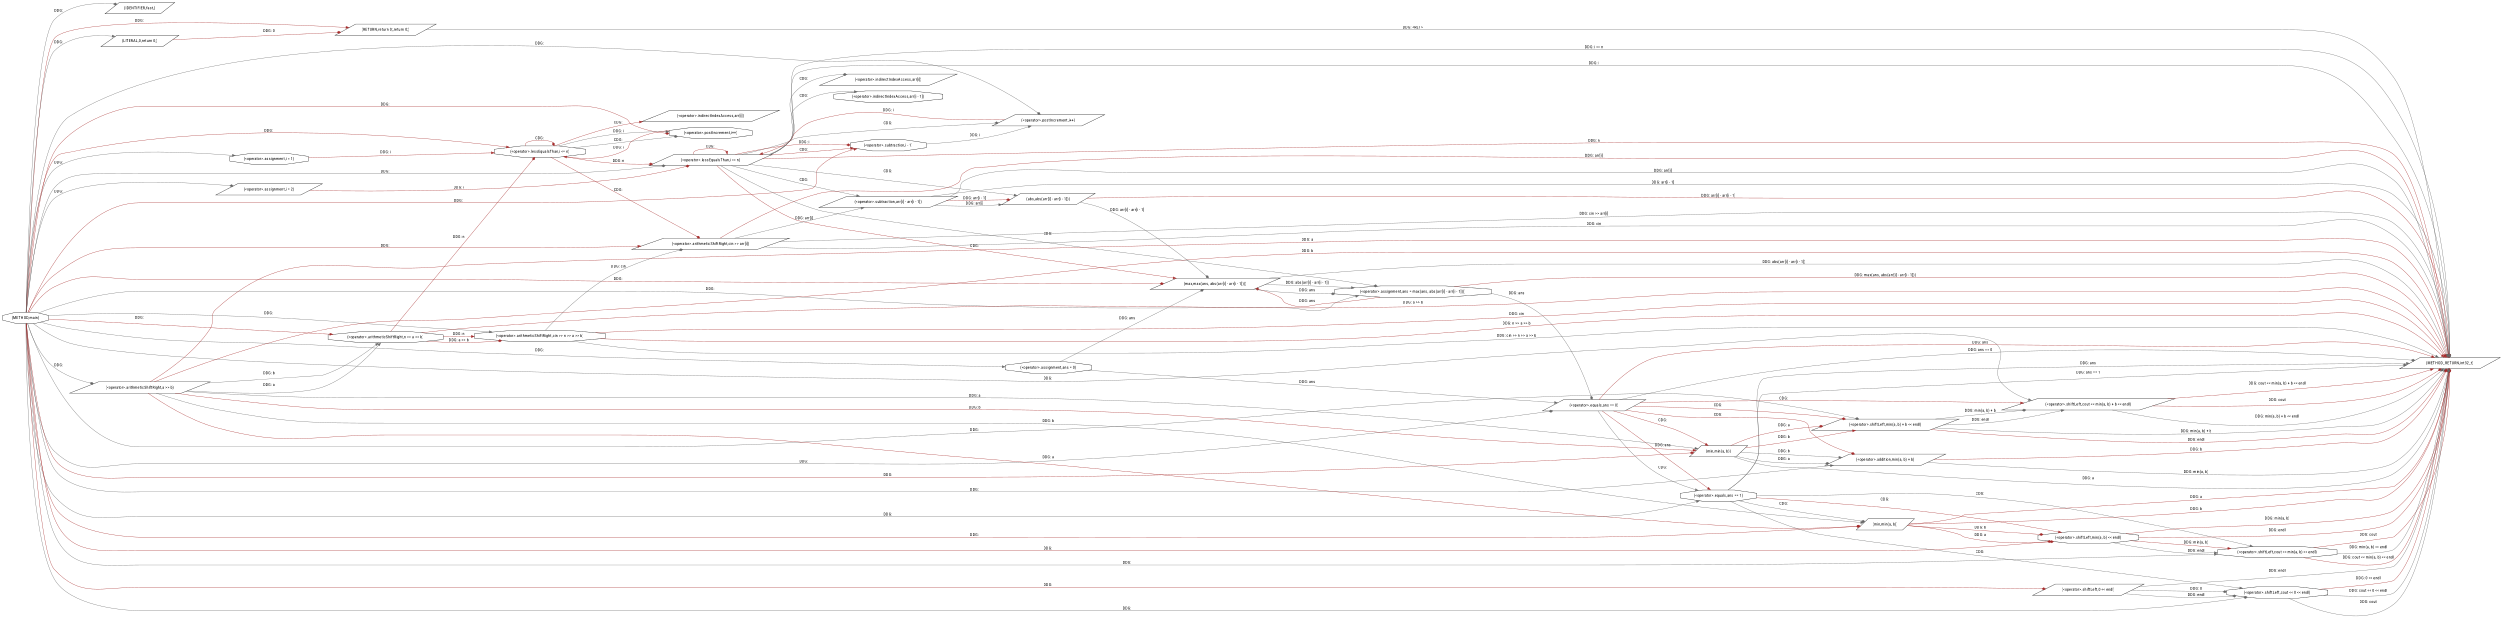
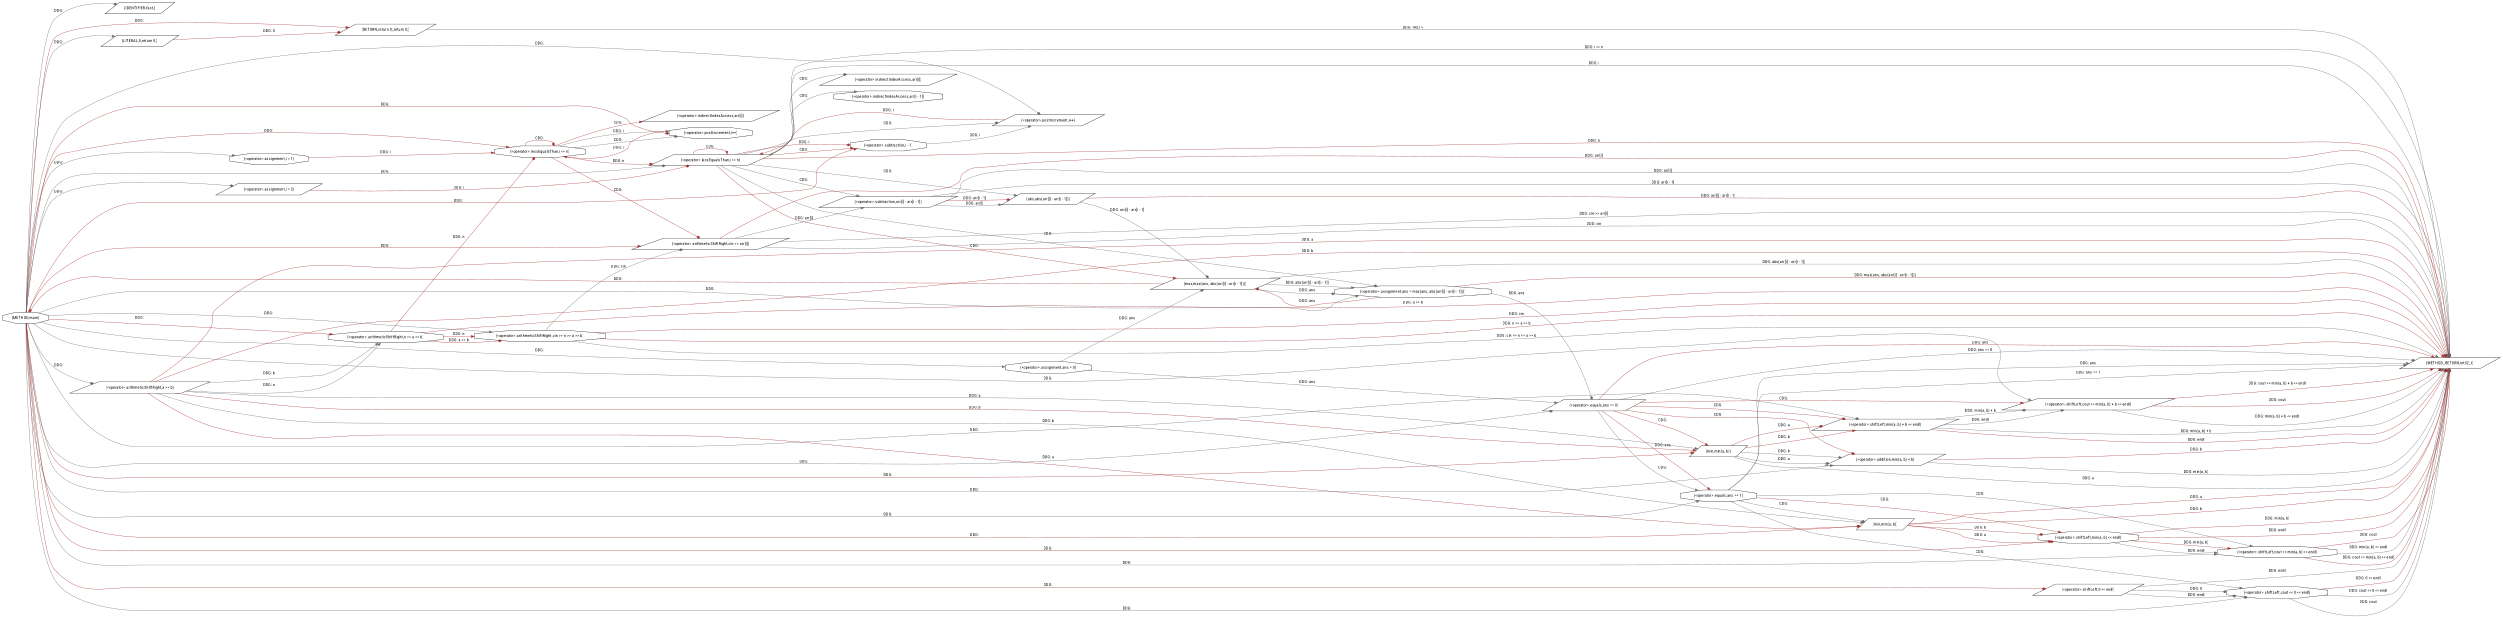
edge "(METHOD,main)" -> "(max,max(ans, abs(arr[i] - arr[i - 1])))": reversed
